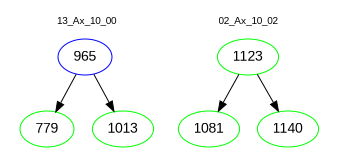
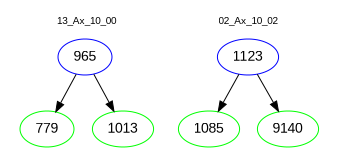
node "1123": color green -> blue
node "1081": label "1081" -> "1085"
node "1140": label "1140" -> "9140"
